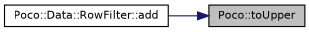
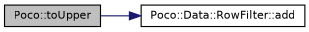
edge "Poco::Data::RowFilter::add" -> "Poco::toUpper": reversed
